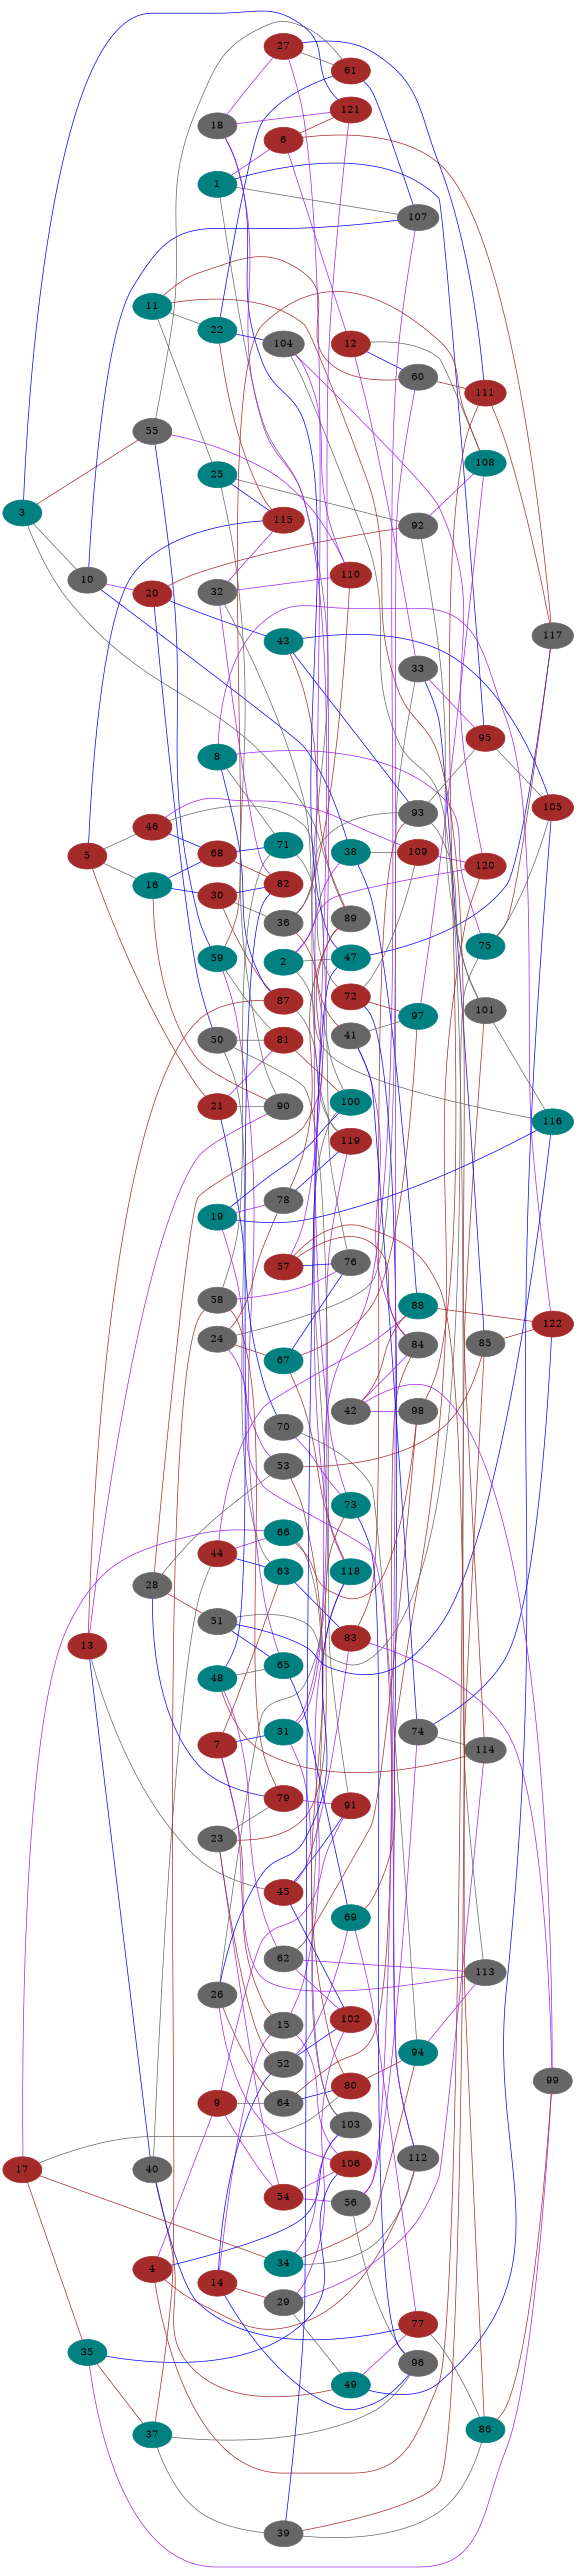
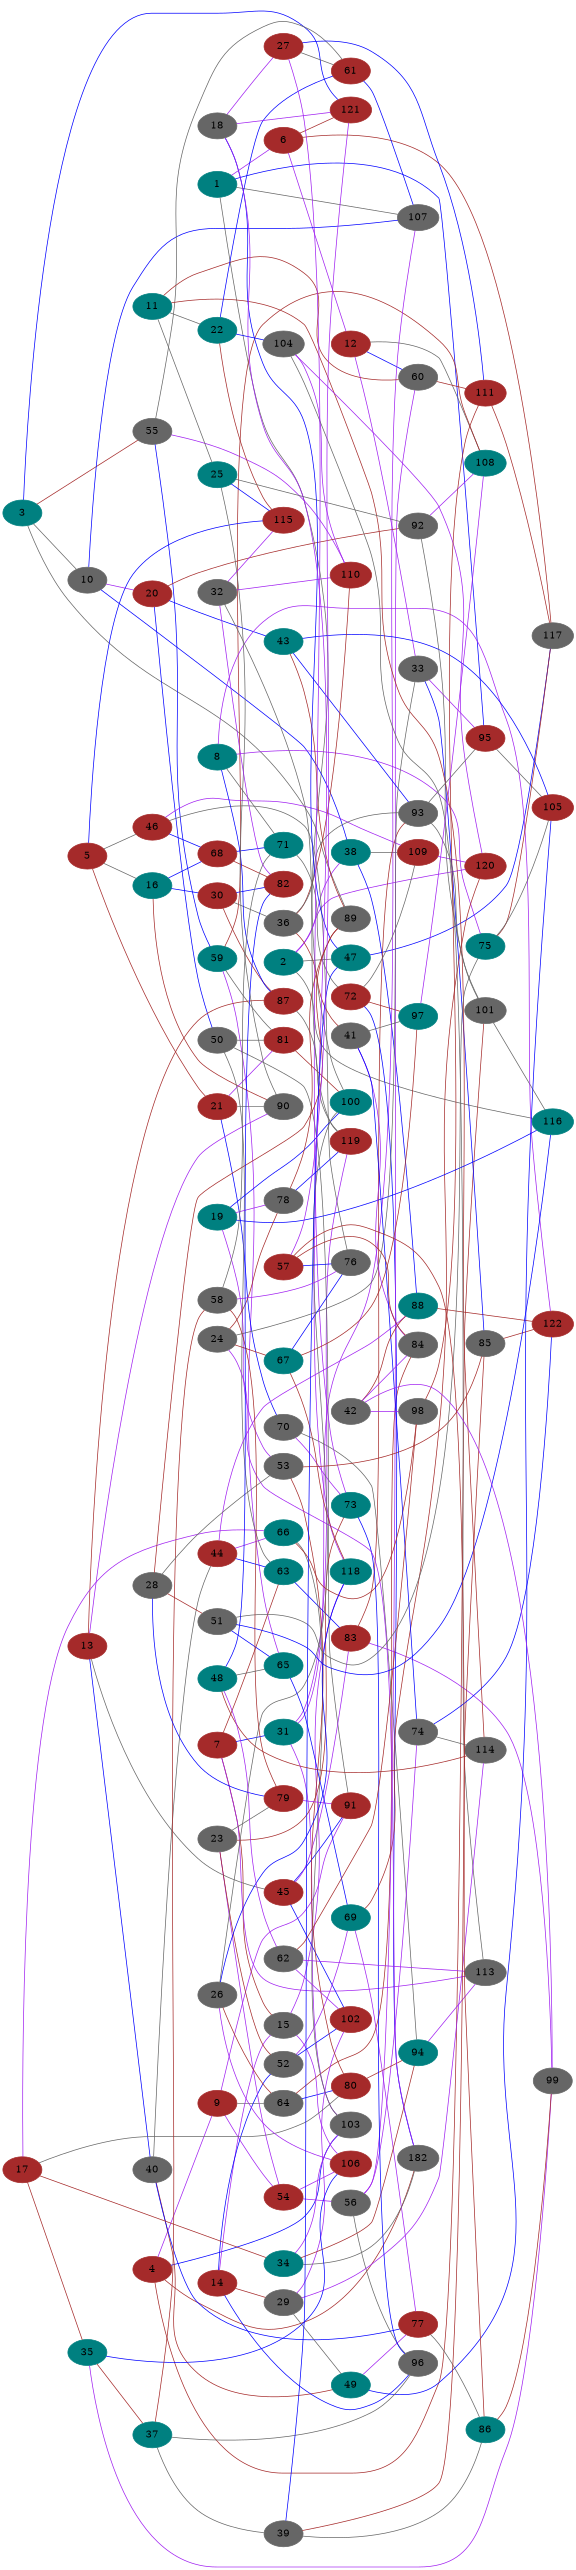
node "112": label "112" -> "182"
